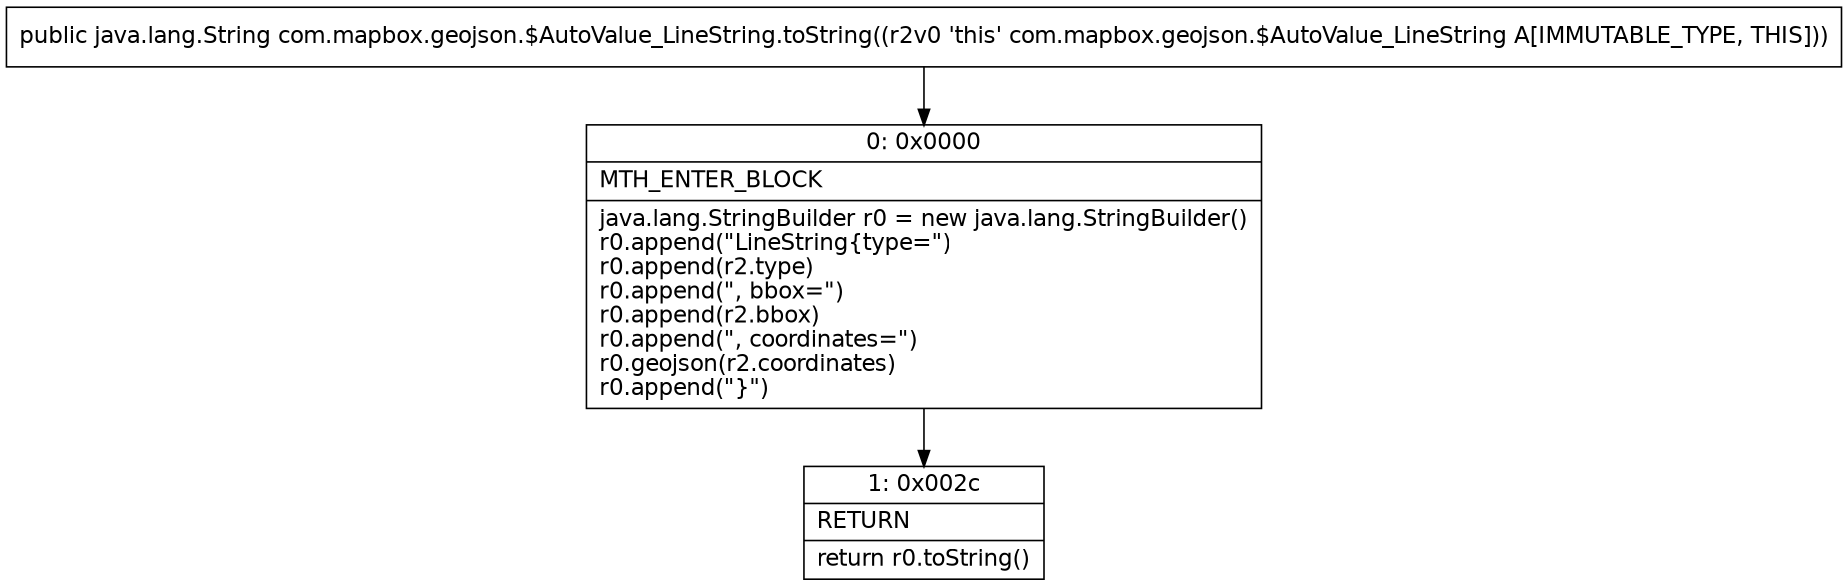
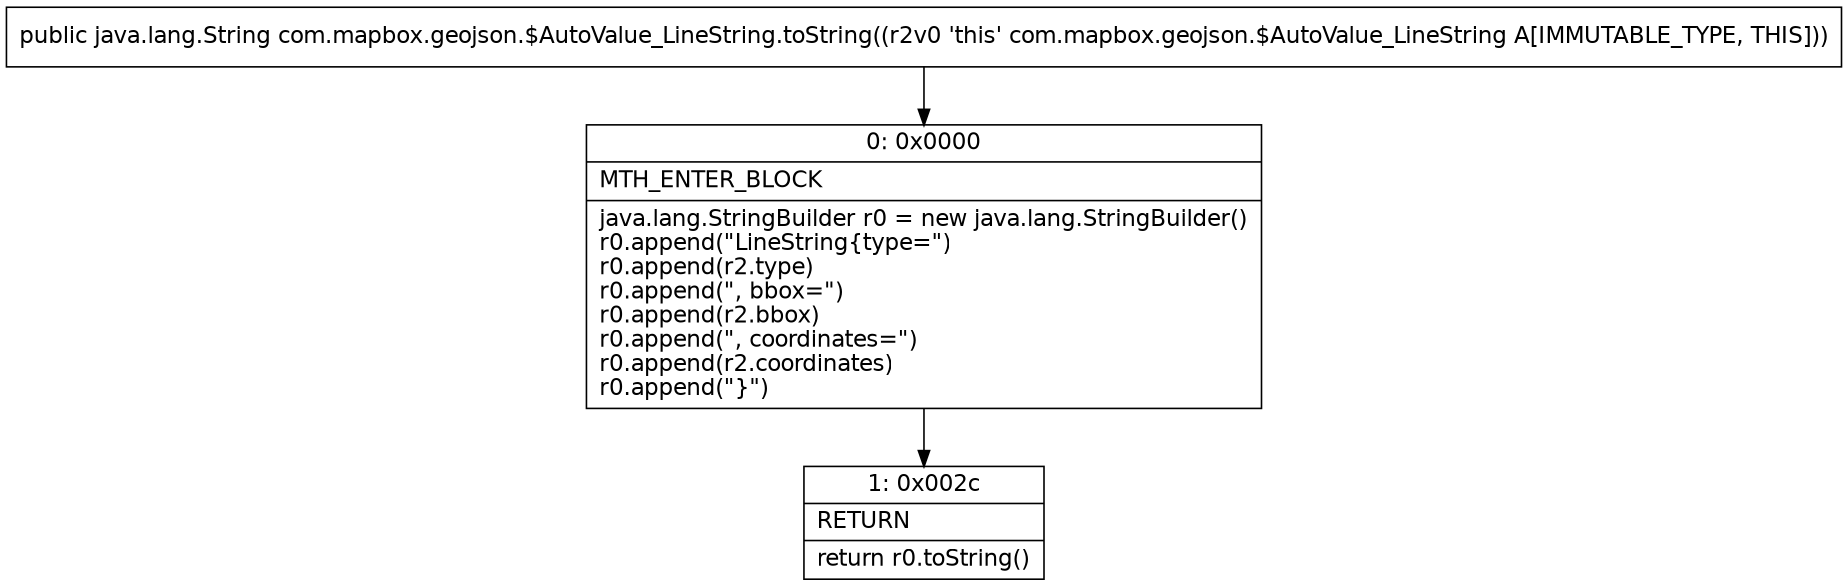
node "0: 0x0000": text "r0.geojson(r2.coordinates)" -> "r0.append(r2.coordinates)"
